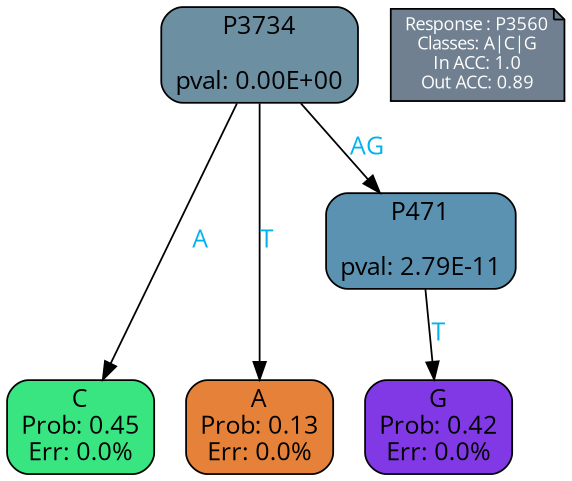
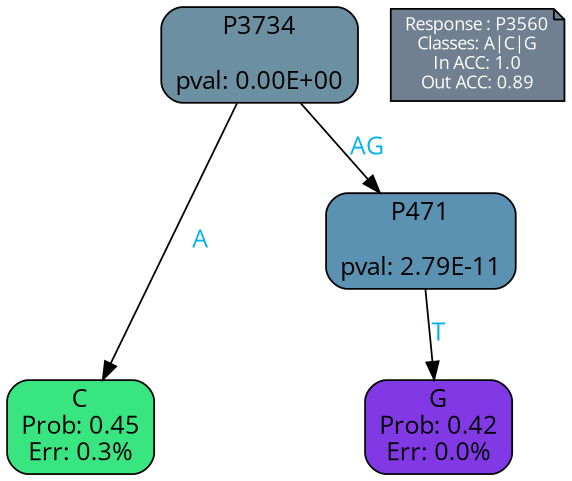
node "C Prob: 0.45 Err: 0.0%": label "C Prob: 0.45 Err: 0.0%" -> "C Prob: 0.45 Err: 0.3%"
node "A Prob: 0.13 Err: 0.0%": removed
